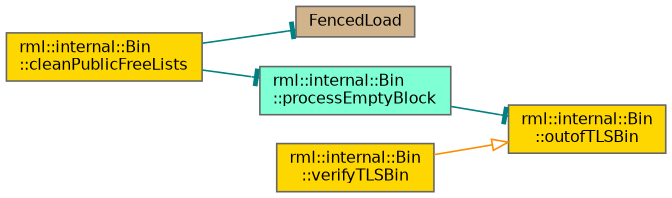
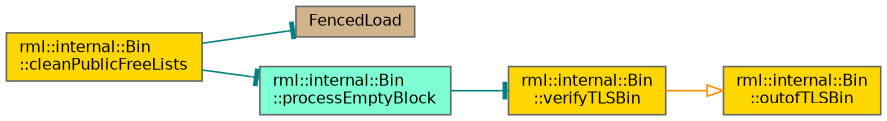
edge "rml::internal::Bin ::processEmptyBlock" -> "rml::internal::Bin ::outofTLSBin": now "rml::internal::Bin ::processEmptyBlock" -> "rml::internal::Bin ::verifyTLSBin"
